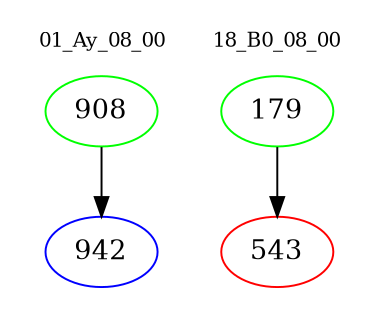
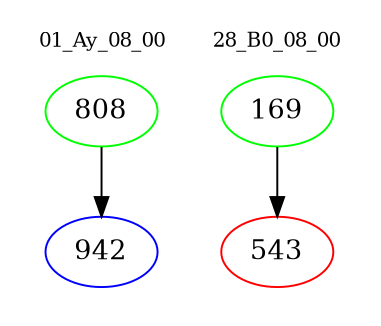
cluster "18_B0_08_00": label "18_B0_08_00" -> "28_B0_08_00"
node "908": label "908" -> "808"
node "179": label "179" -> "169"
